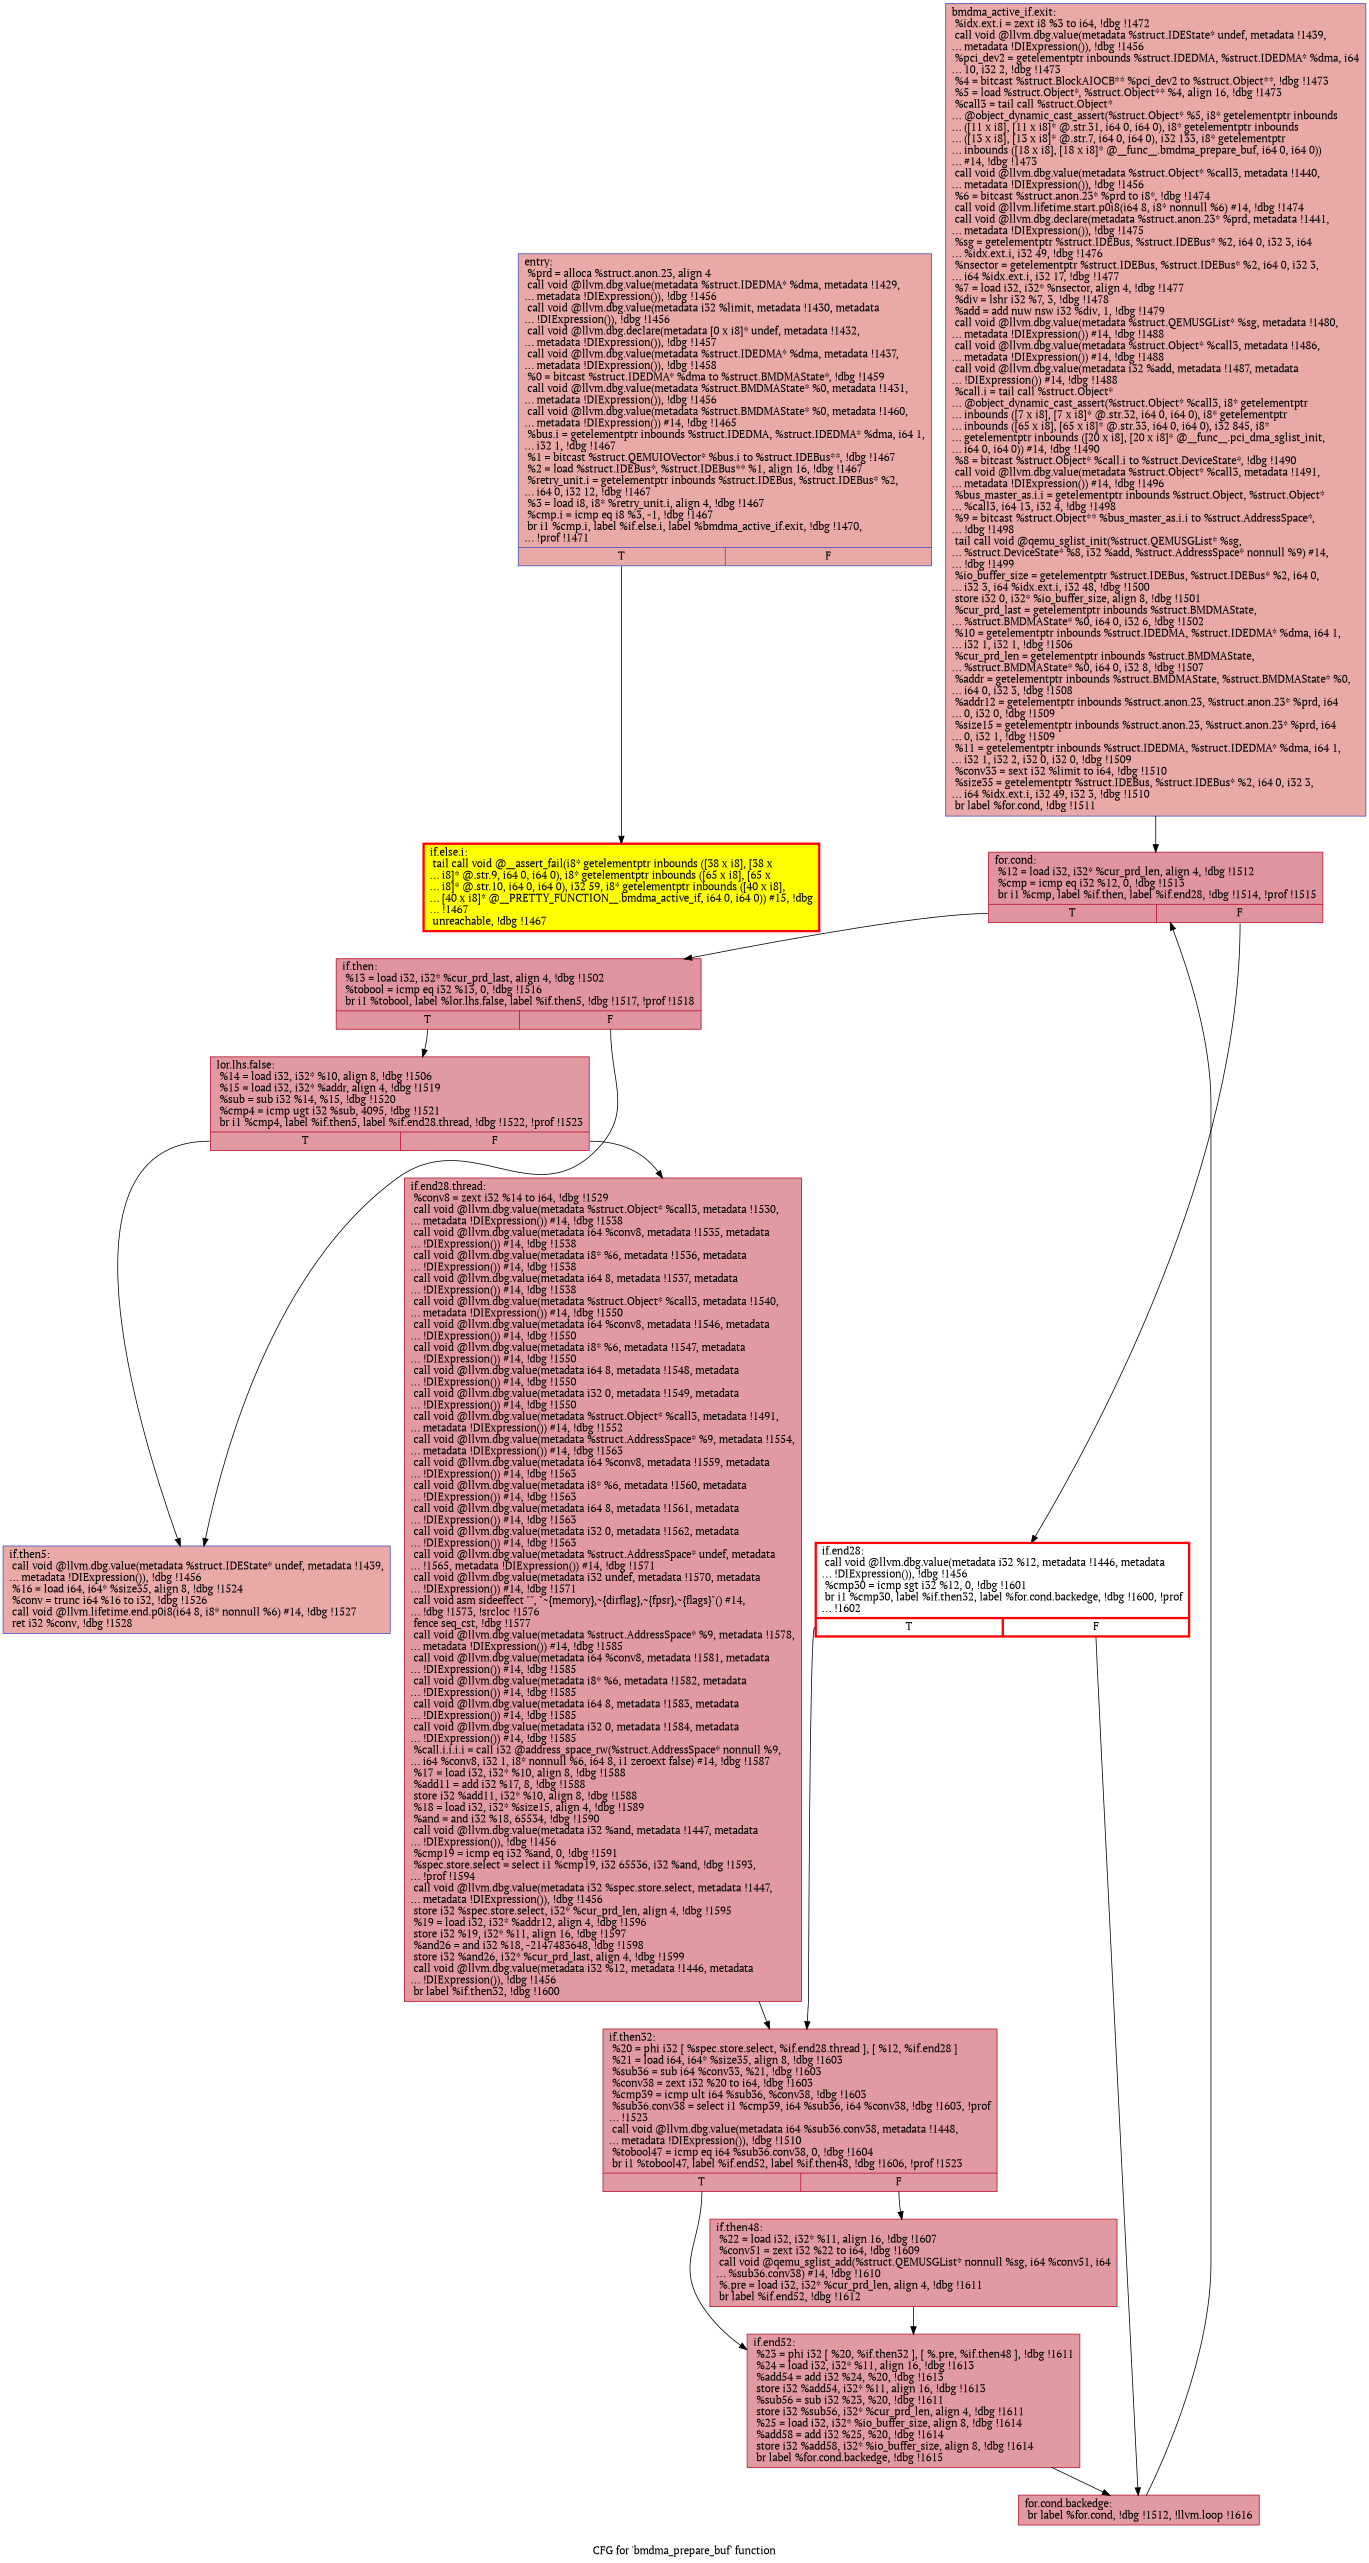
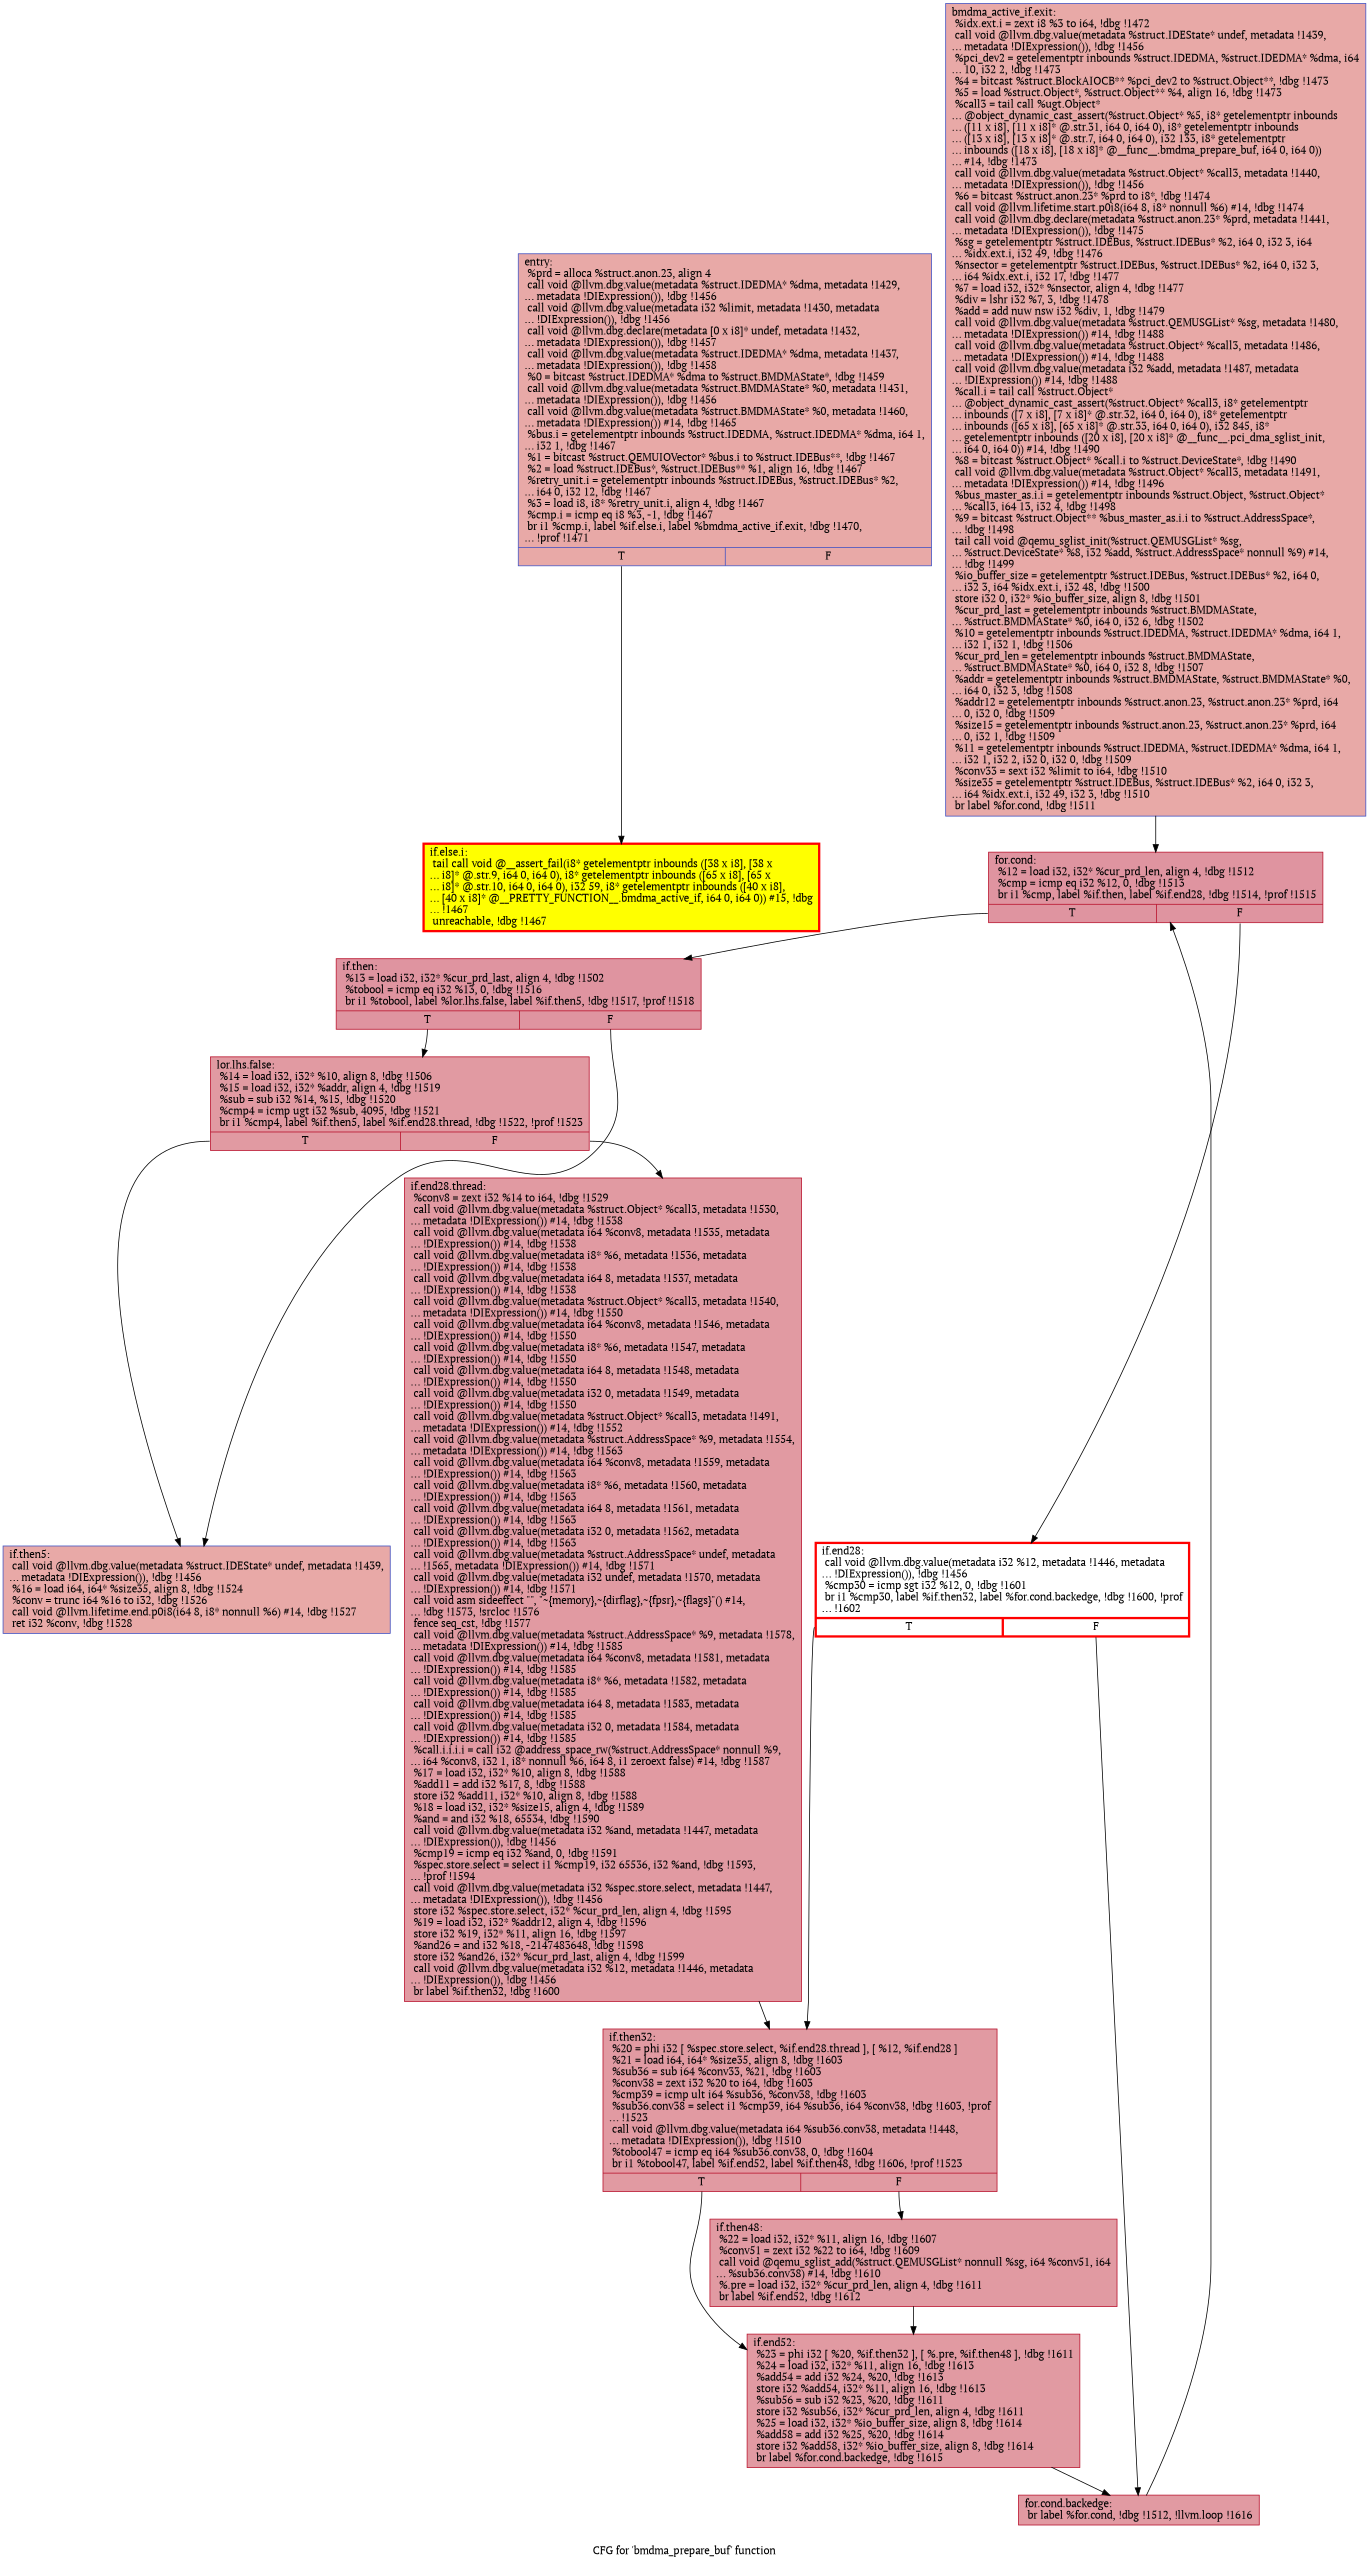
node "bmdma_active_if.exit:": text "%call3 = tail call %struct.Object*" -> "%call3 = tail call %ugt.Object*"
